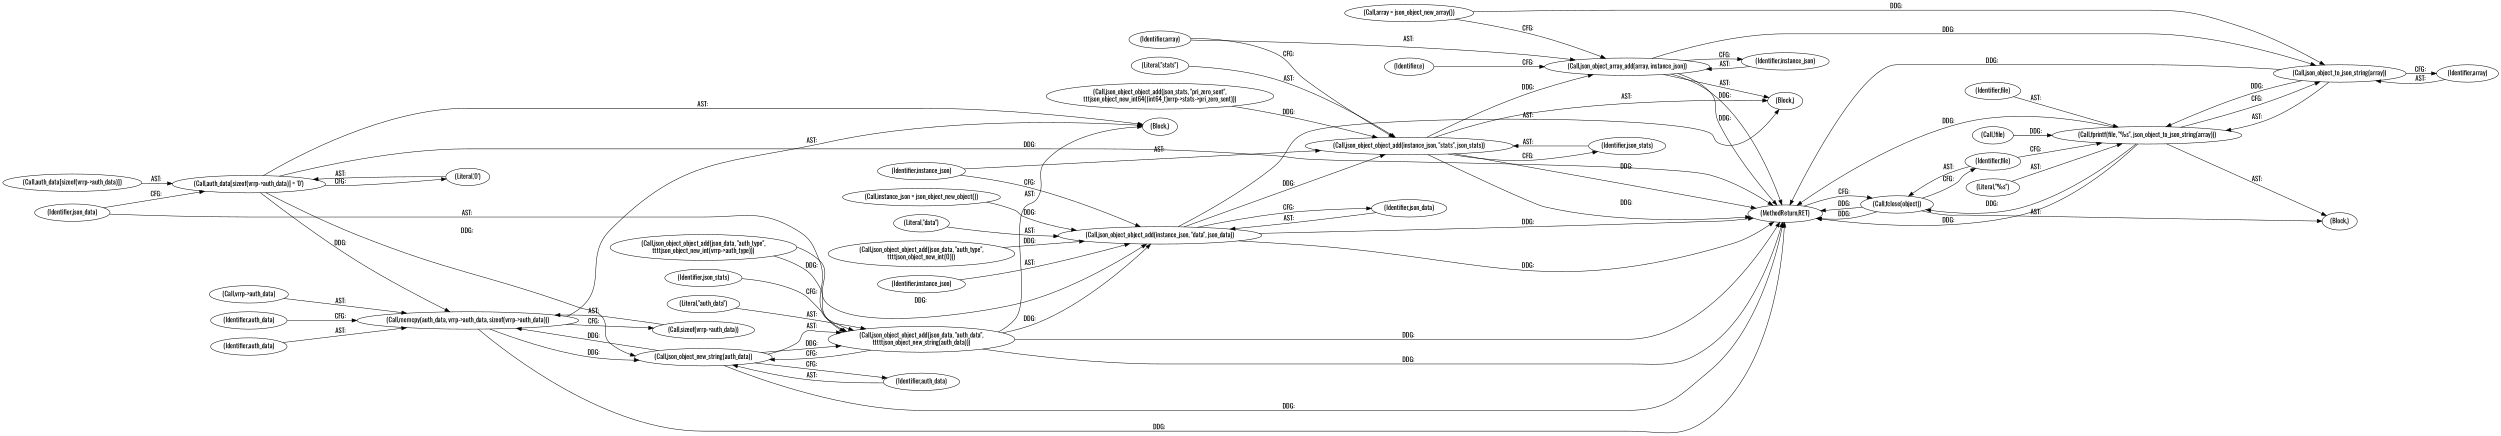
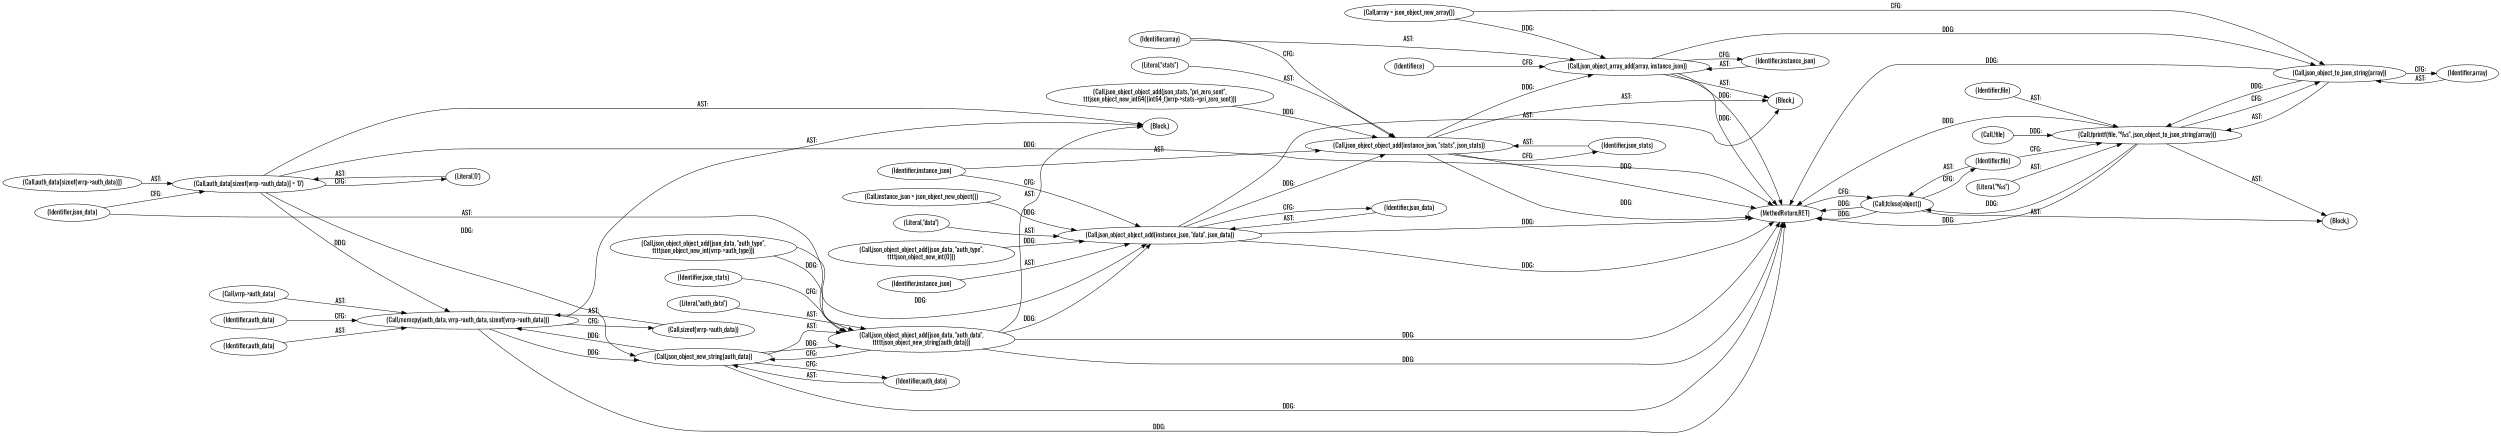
edge "(Call,array = json_object_new_array())" -> "(Call,json_object_to_json_string(array))": label "DDG: " -> "CFG: "
edge "(Call,array = json_object_new_array())" -> "(Call,json_object_array_add(array, instance_json))": label "CFG: " -> "DDG: "
